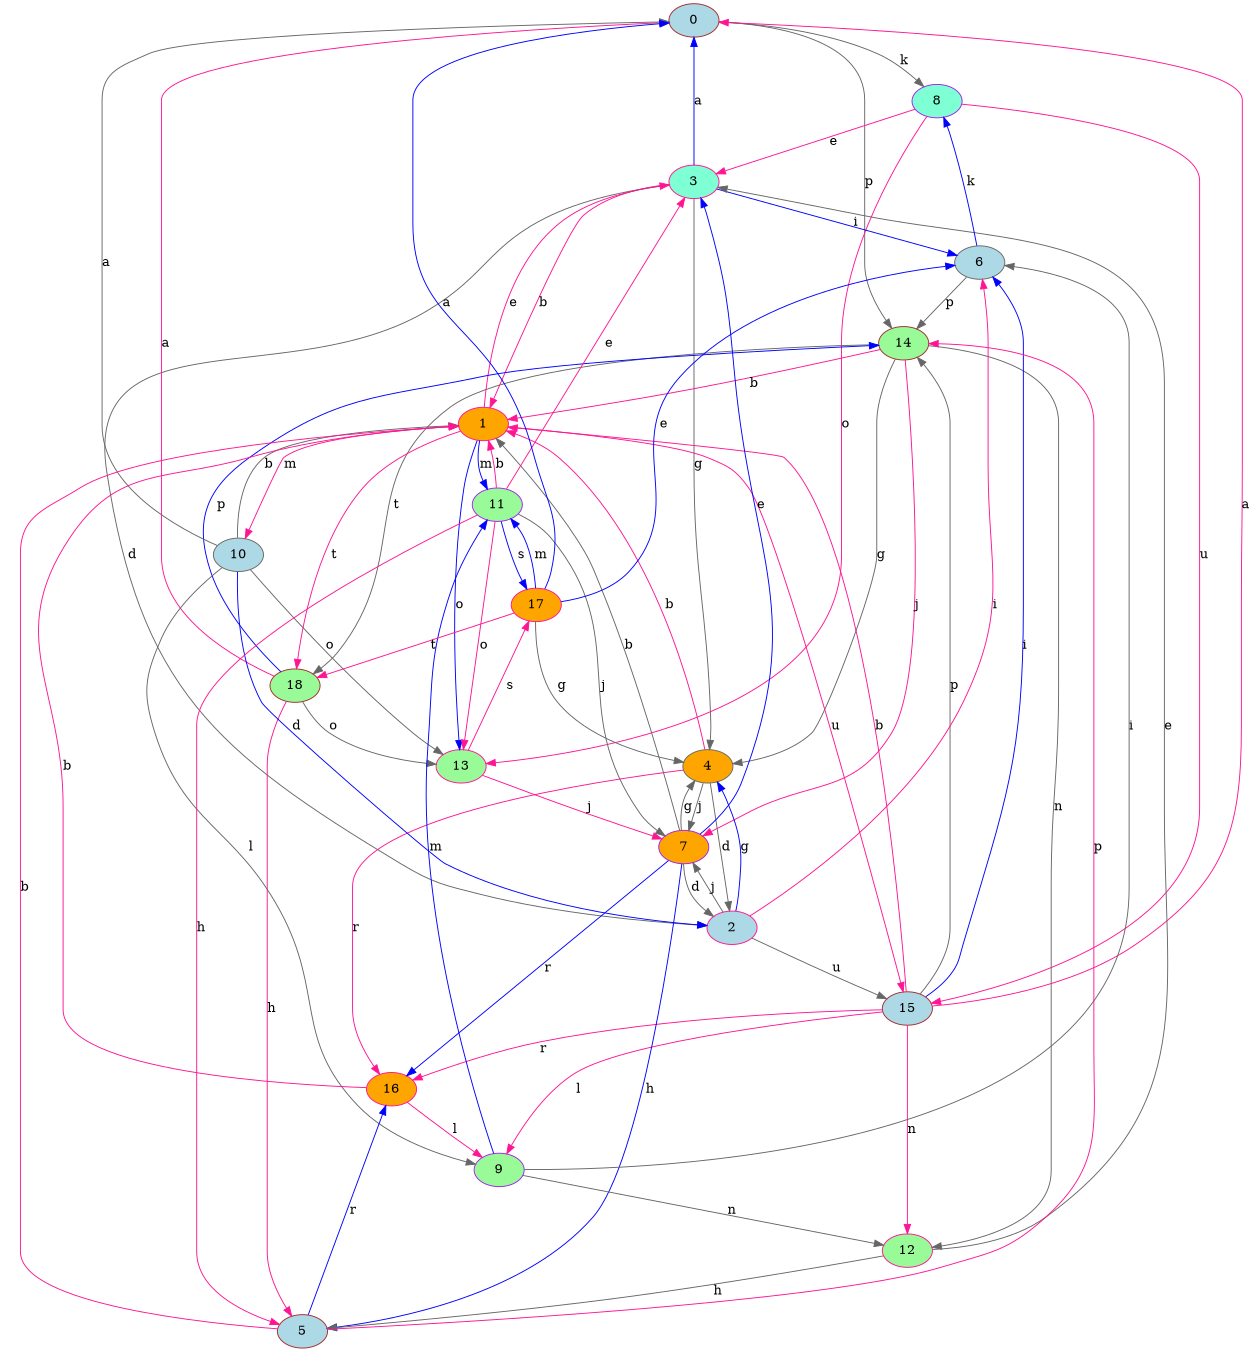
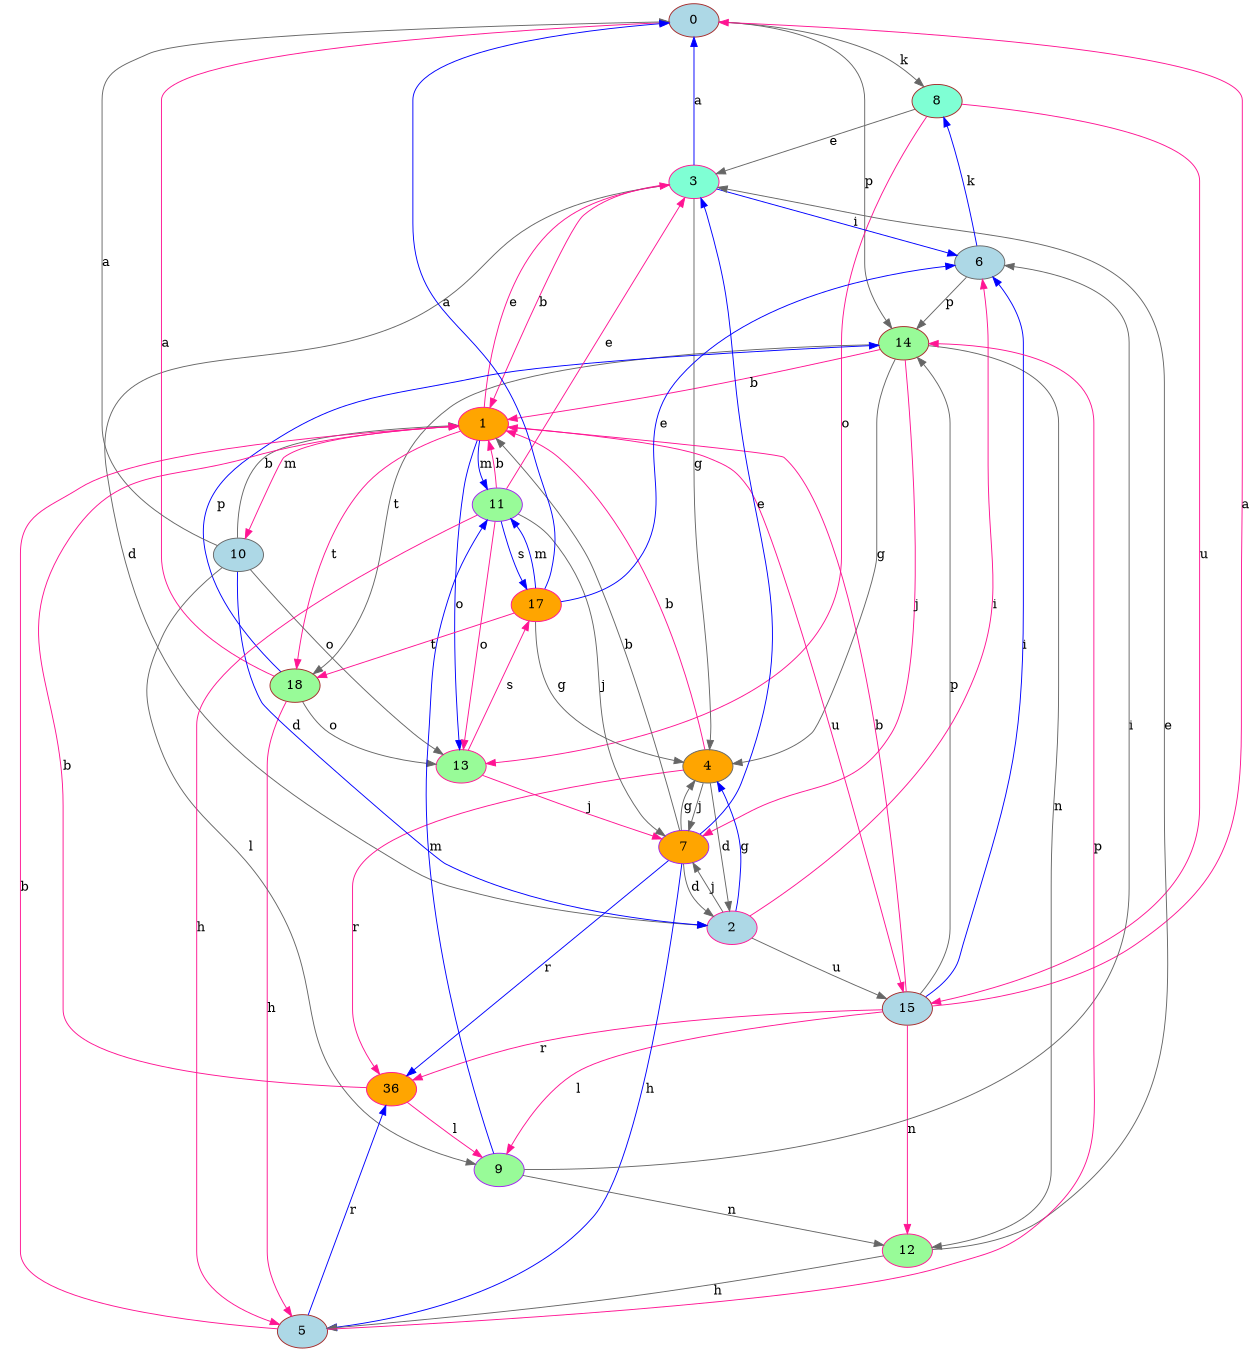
node "8": color purple -> brown
edge "8" -> "3": color deeppink -> gray40
node "16": label "16" -> "36"
